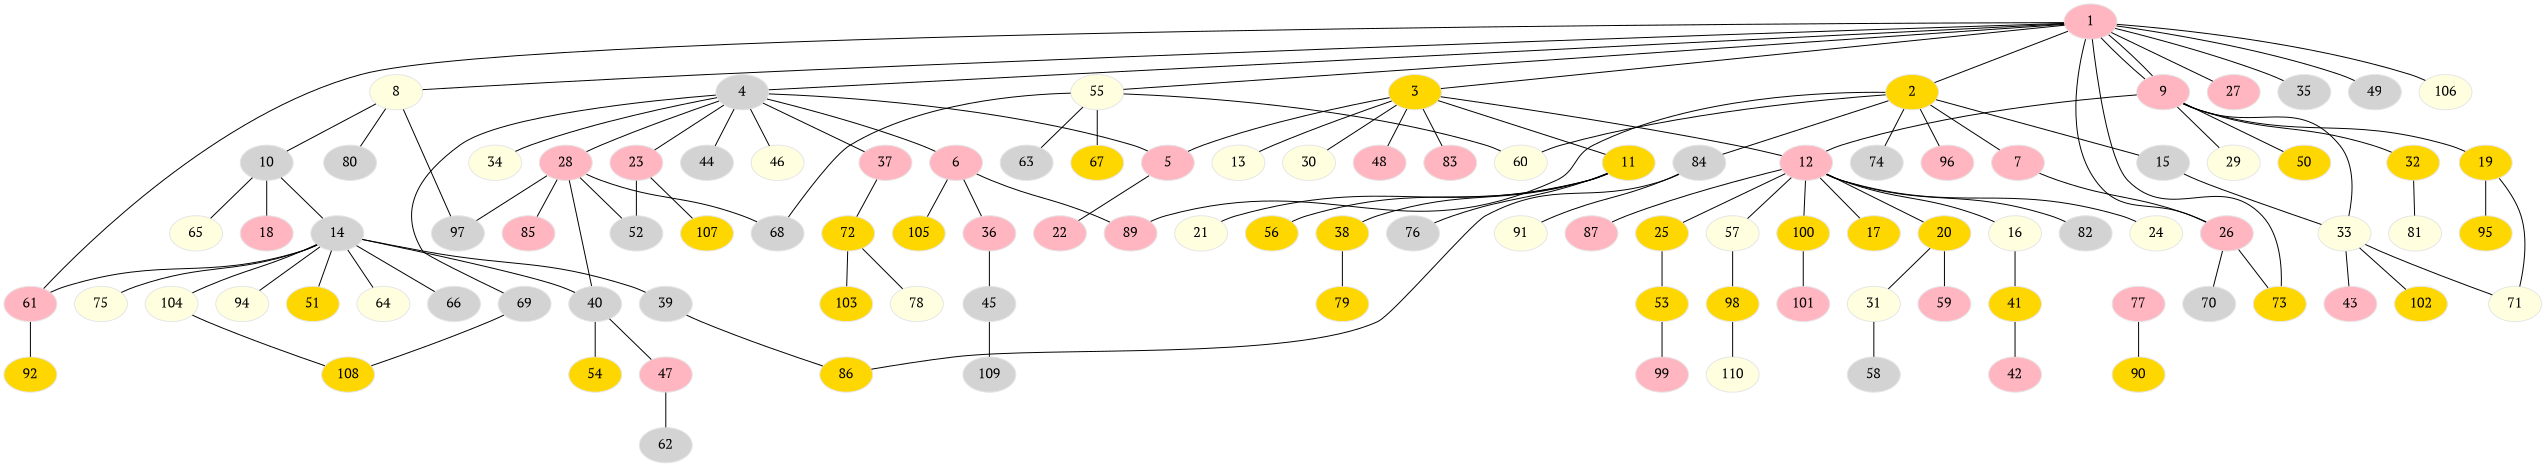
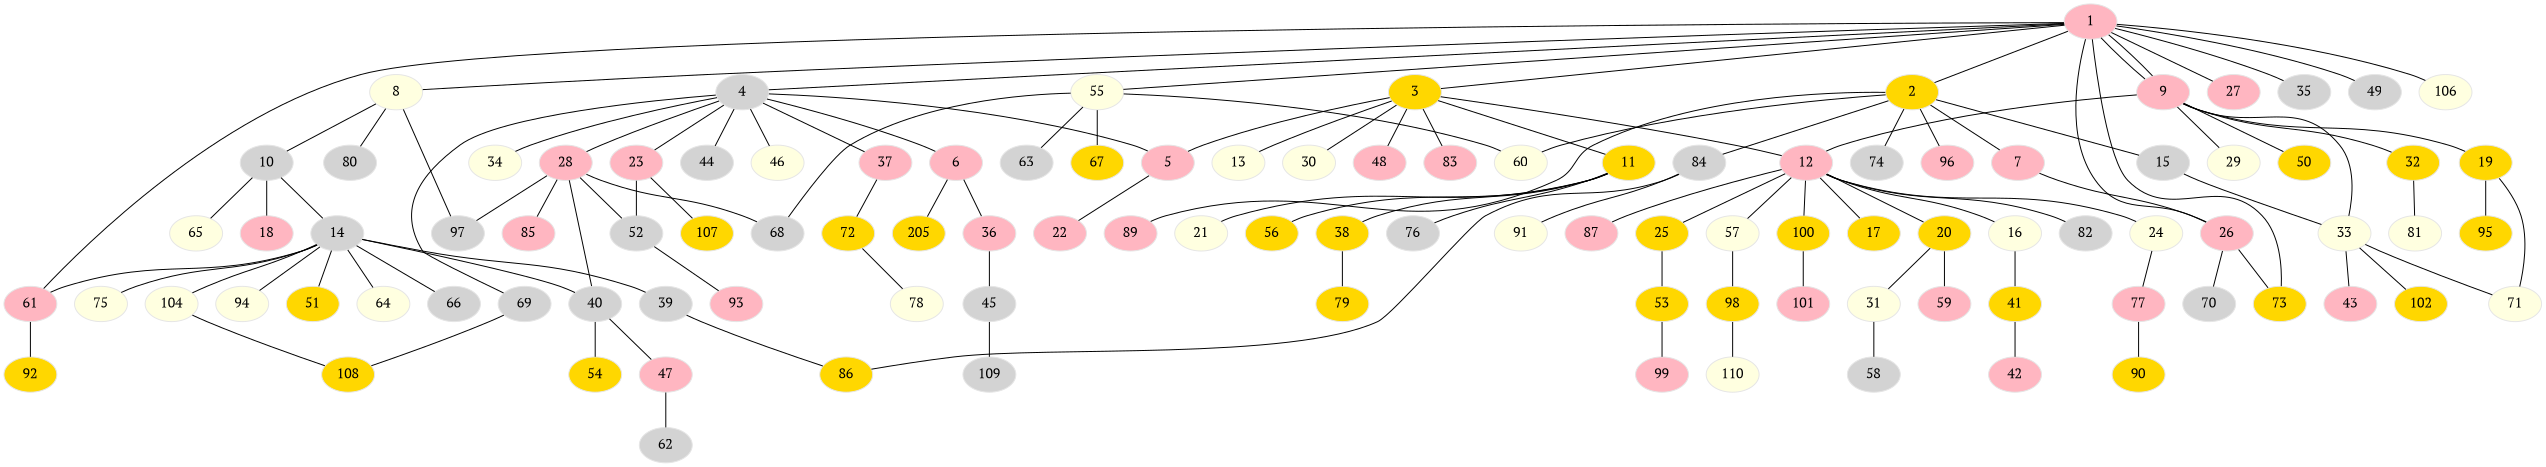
edge "6" -- "89": removed
node "105": label "105" -> "205"
edge "24" -- "77": added
node "93": added
node "103": removed
